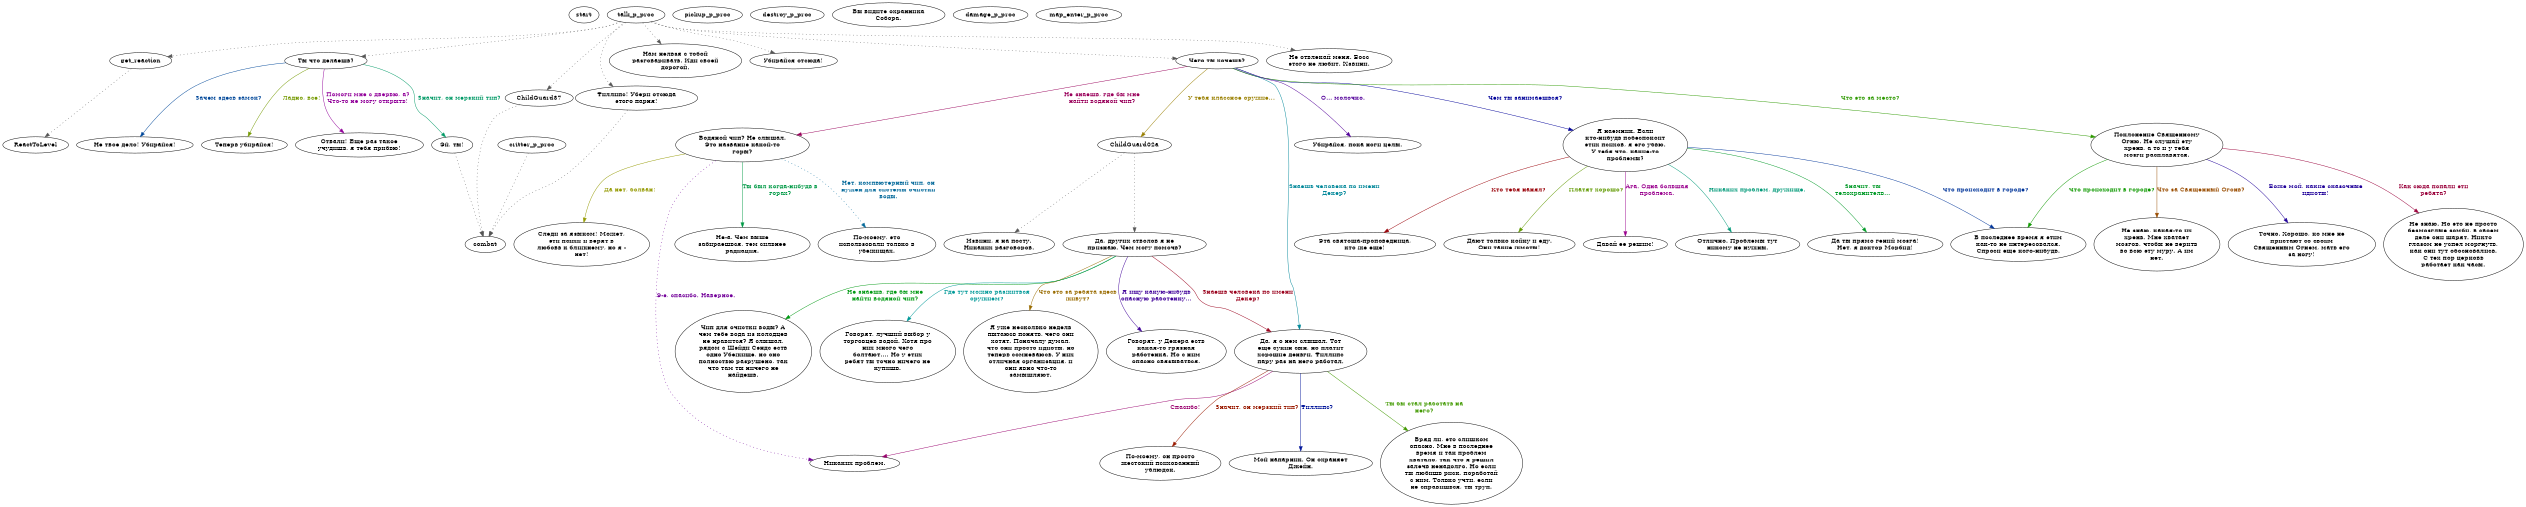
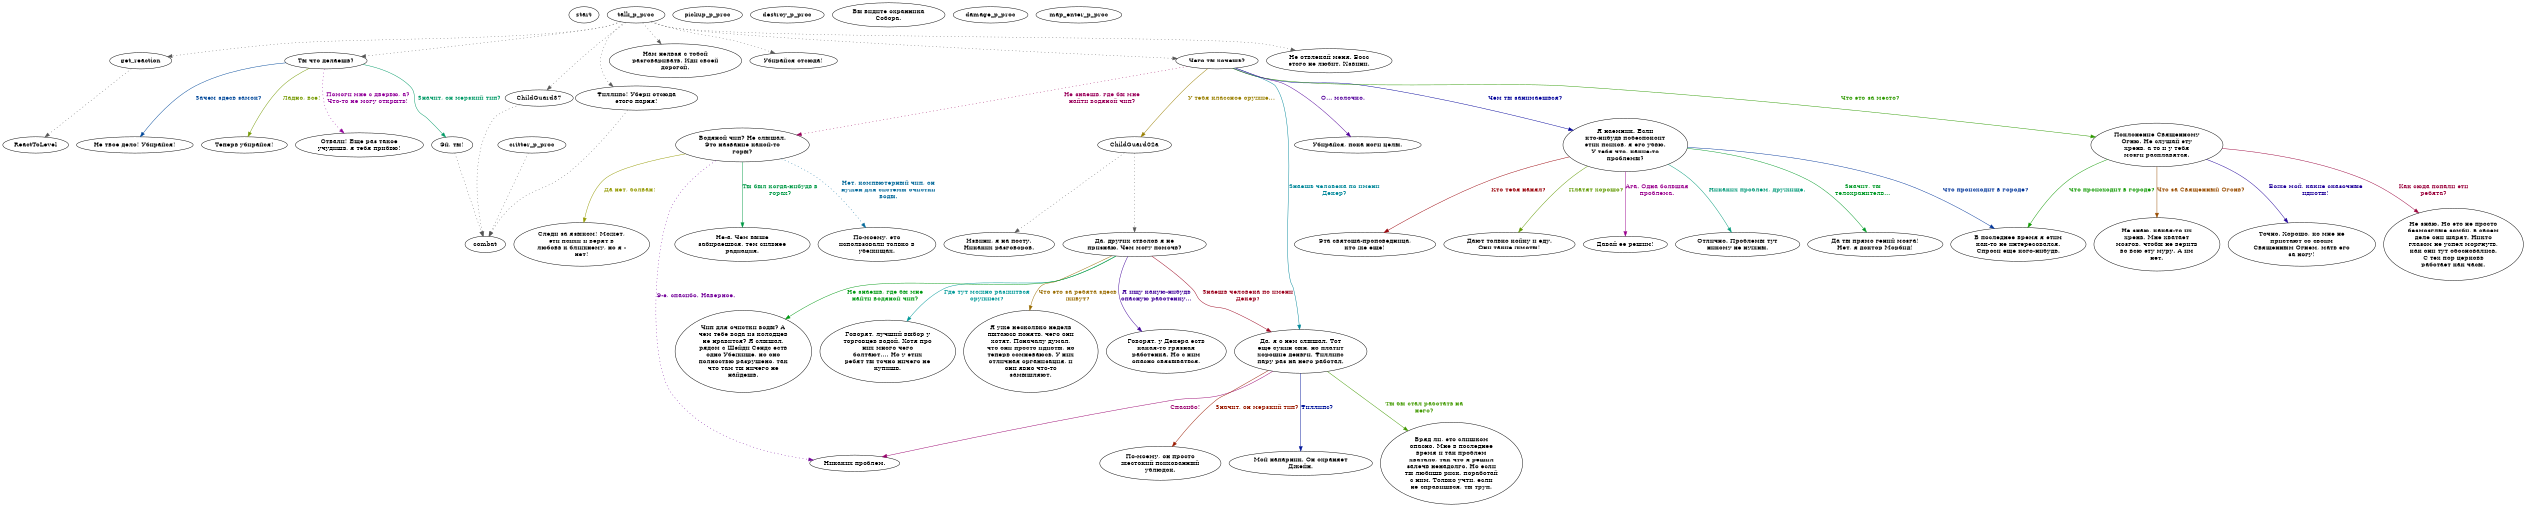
edge "Чего ты хочешь?" -> "Водяной чип? Не слышал. Это название какой-то горы?": style solid -> dotted
edge "Ты что делаешь?" -> "Отвали! Еще раз такое учудишь, я тебя прибью!": style solid -> dotted
